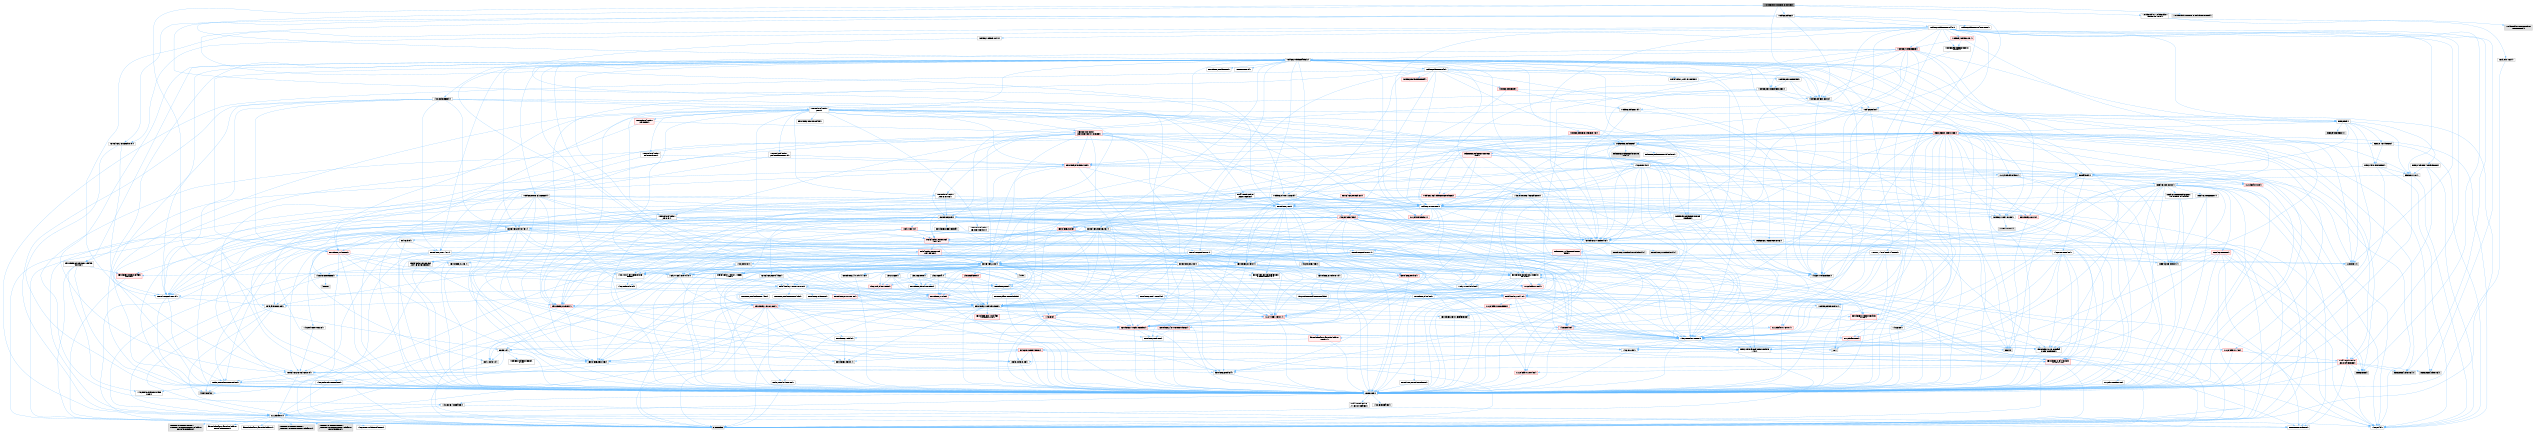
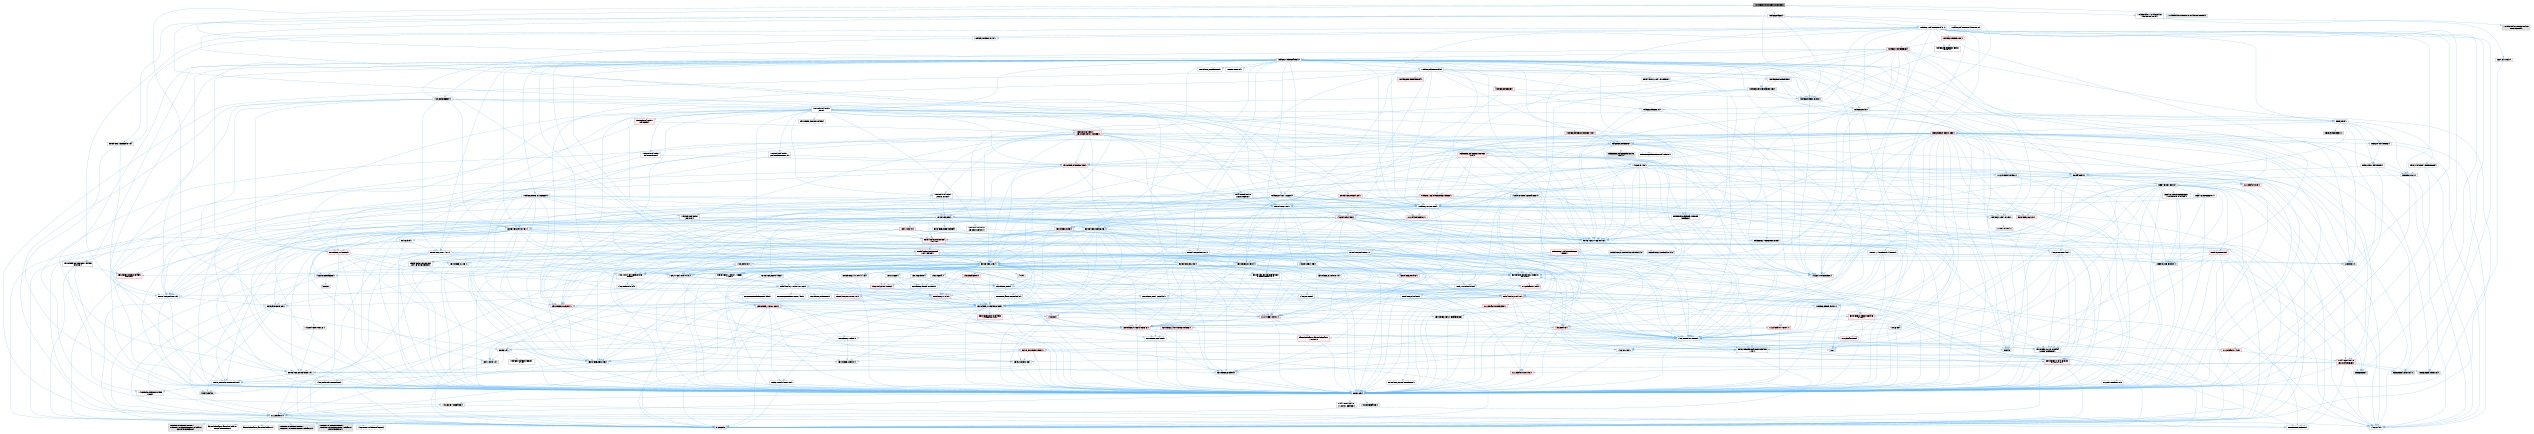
node "Algo/IsCharEncodingCompatible.h": label "Algo/IsCharEncodingCompatible.h" -> "Algo/Reverse.h"
